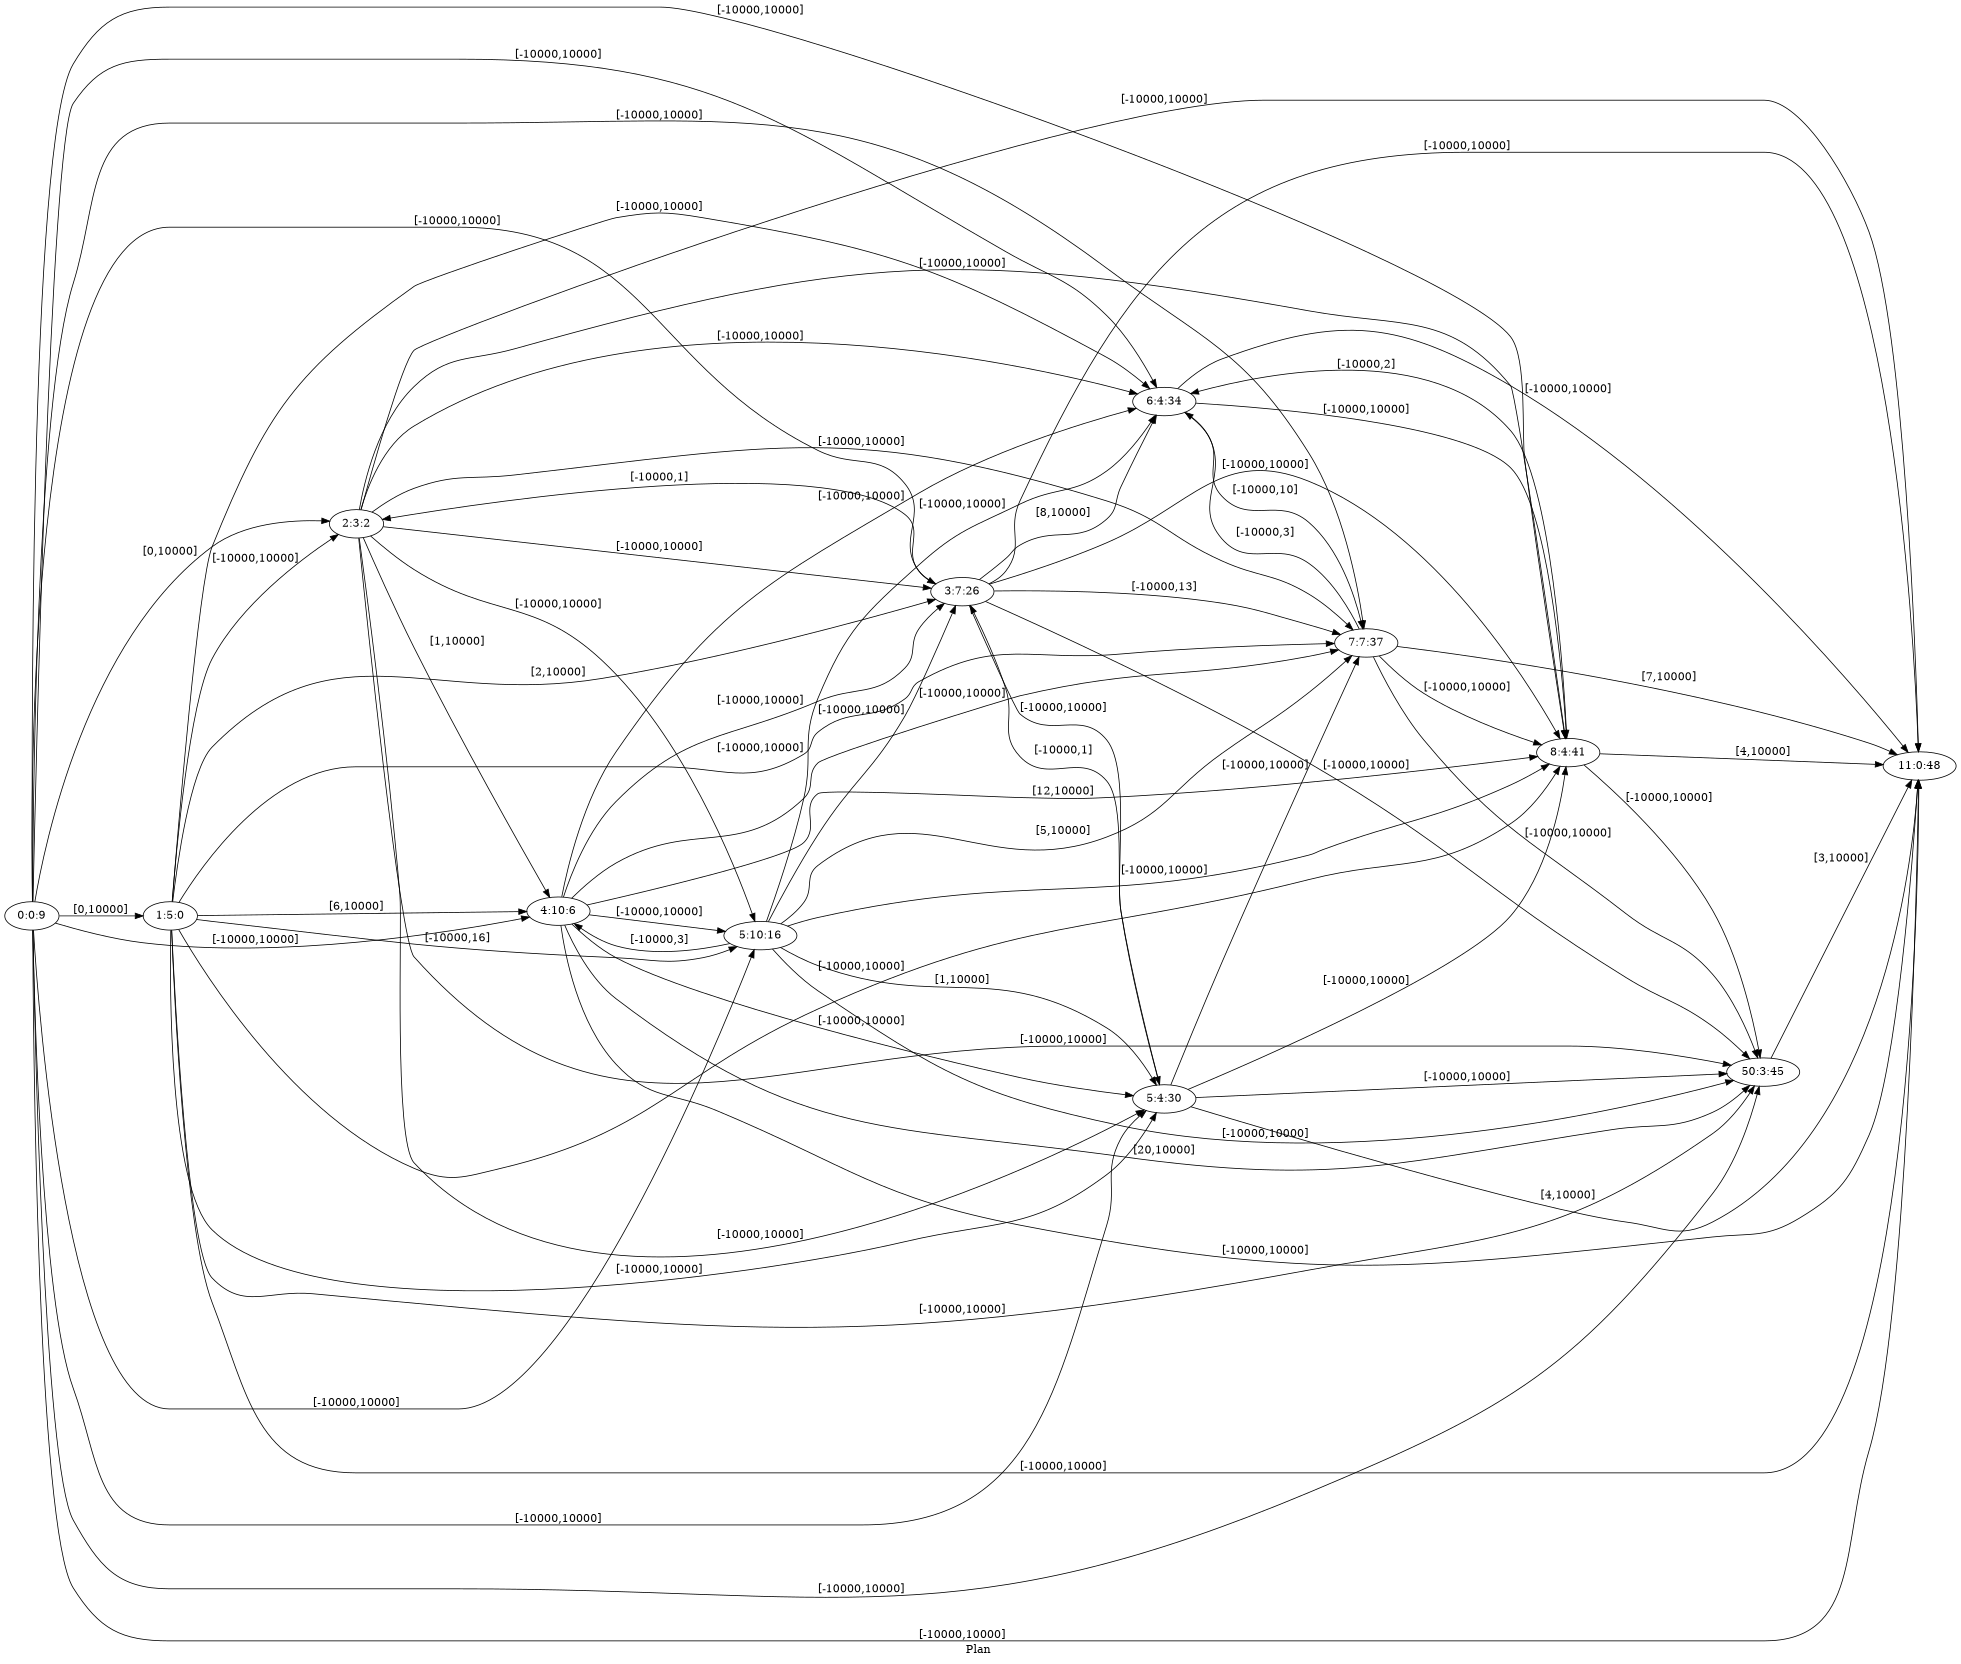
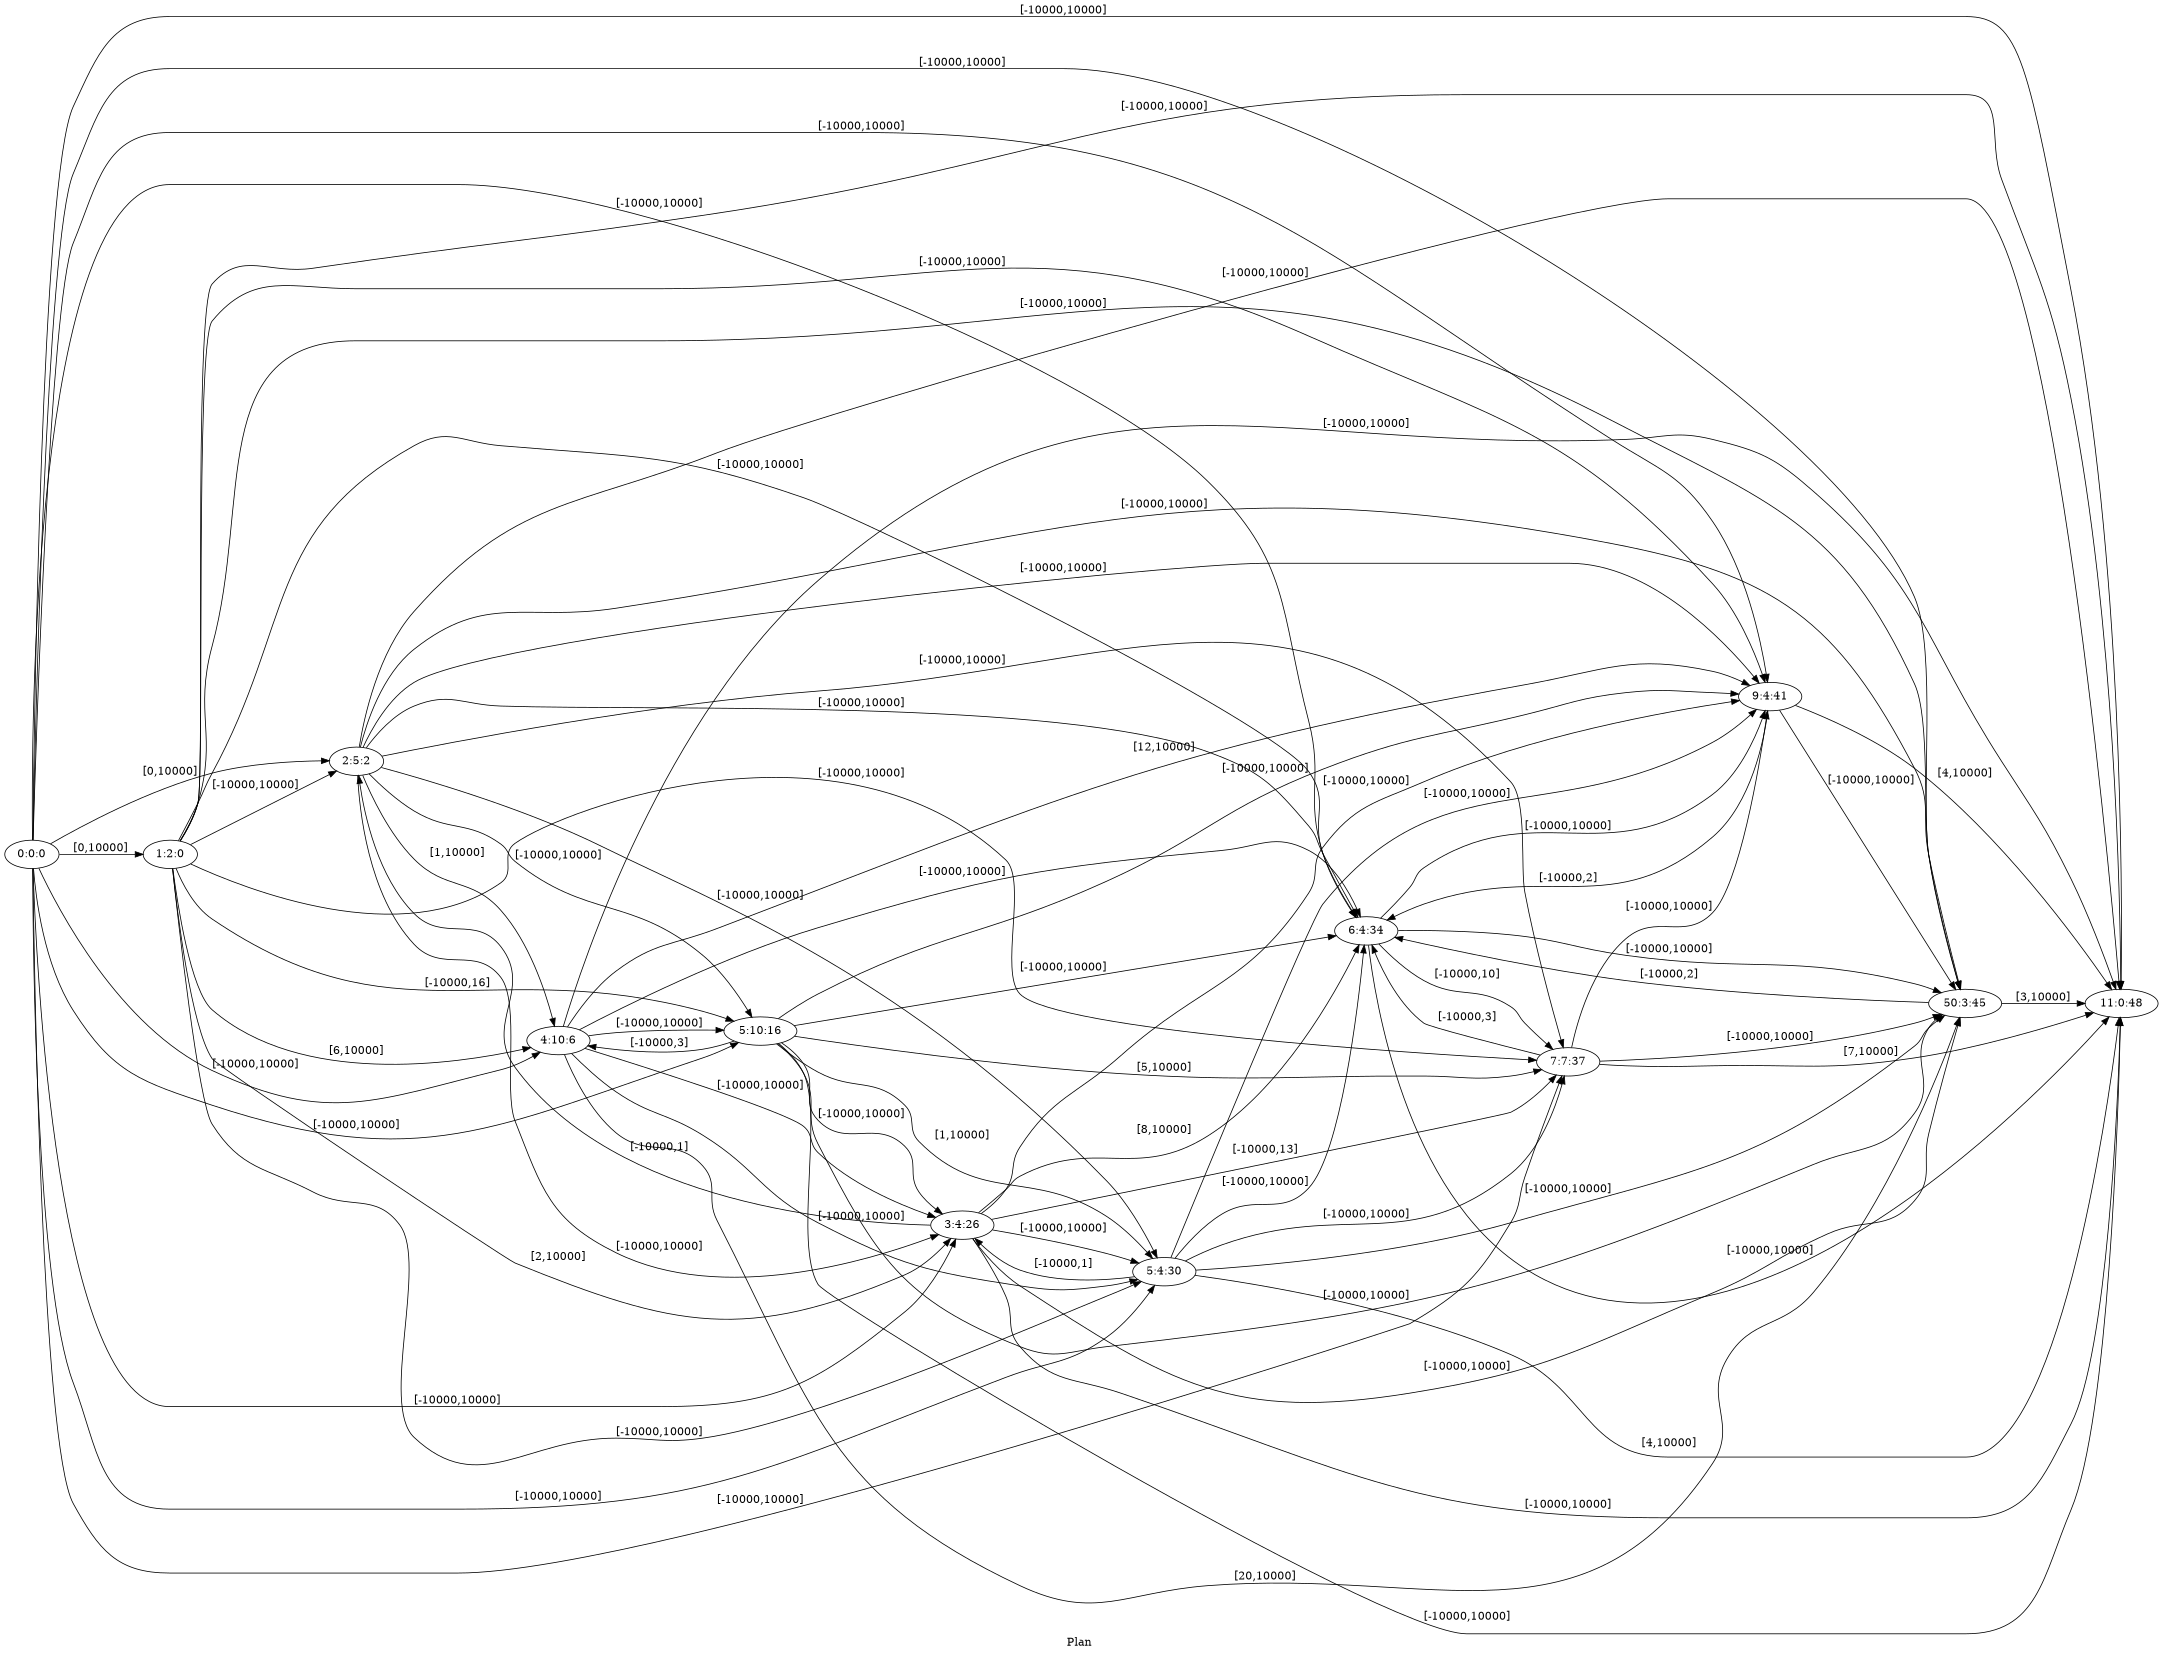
node "2:3:2": label "2:3:2" -> "2:5:2"
node "3:7:26": label "3:7:26" -> "3:4:26"
edge "4:10:6" -> "7:7:37": removed, label "[-10000,10000]"
node "8:4:41": label "8:4:41" -> "9:4:41"
node "0:0:9": label "0:0:9" -> "0:0:0"
node "1:5:0": label "1:5:0" -> "1:2:0"
edge "6:4:34" -> "50:3:45": added, label "[-10000,10000]"
edge "50:3:45" -> "6:4:34": added, label "[-10000,2]"
edge "5:4:30" -> "6:4:34": added, label "[-10000,10000]"
edge "5:10:16" -> "11:0:48": added, label "[-10000,10000]"
